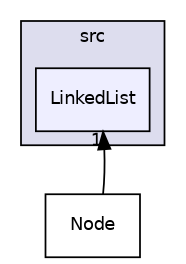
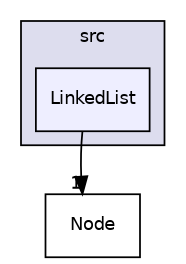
edge "Node" -> "LinkedList": reversed
